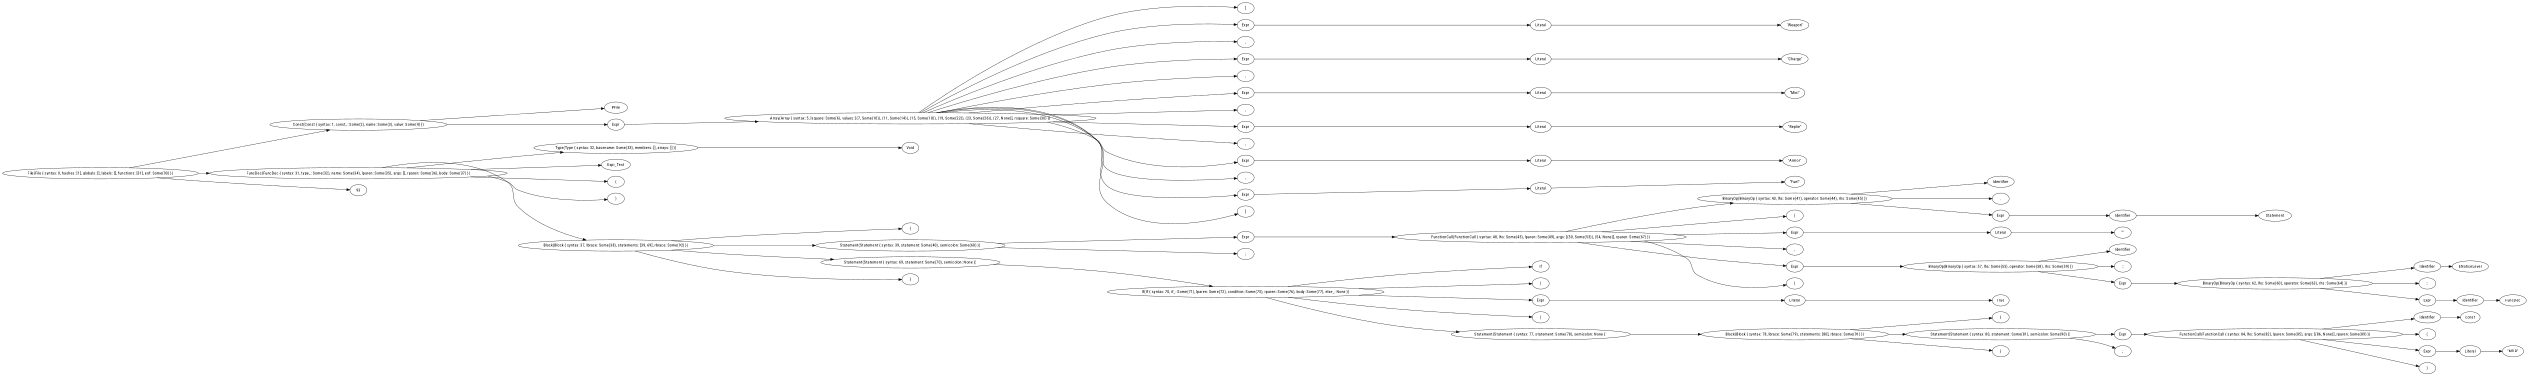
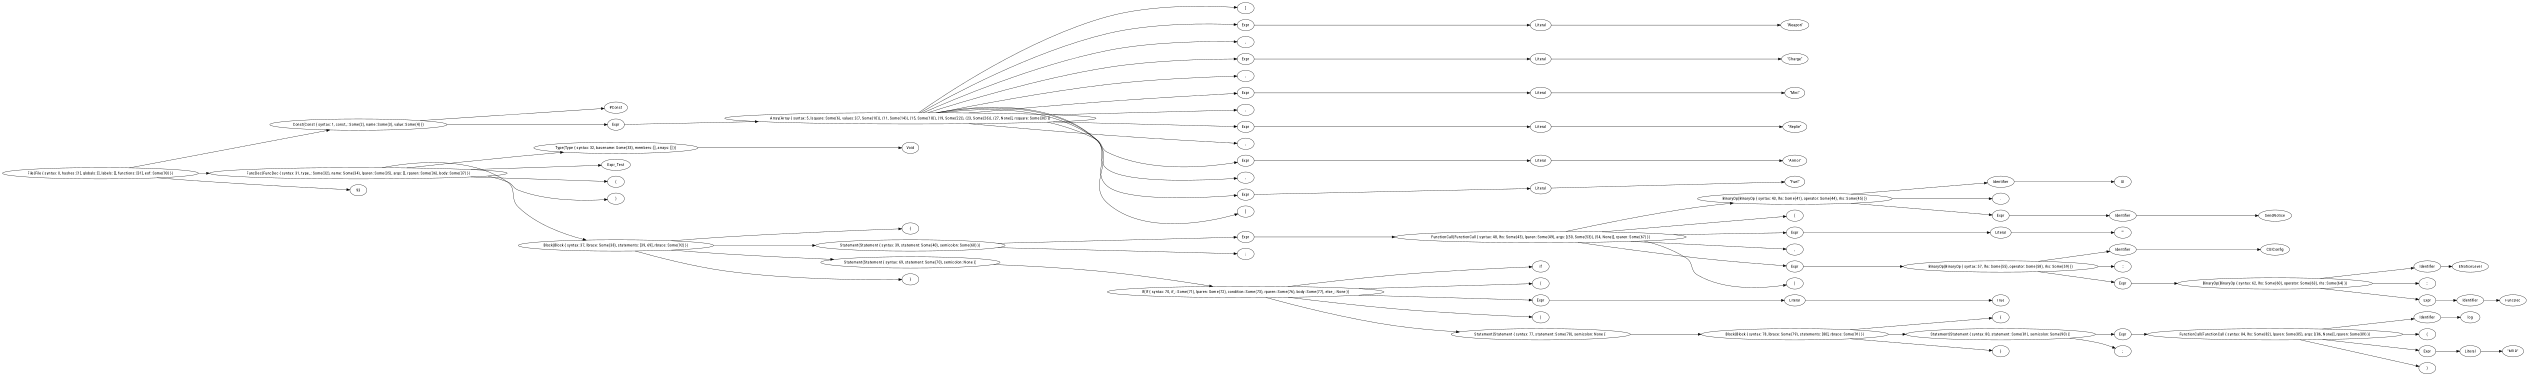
node "#File": label "#File" -> "#Const"
node "UI": added
node "Statement": label "Statement" -> "SendNotice"
node "CUIConfig": added
node "const": label "const" -> "log"
